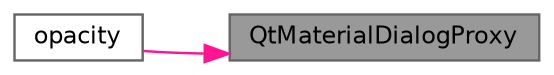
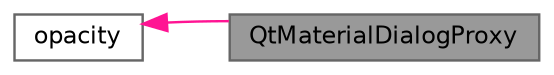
edge "opacity" -> "QtMaterialDialogProxy": reversed
